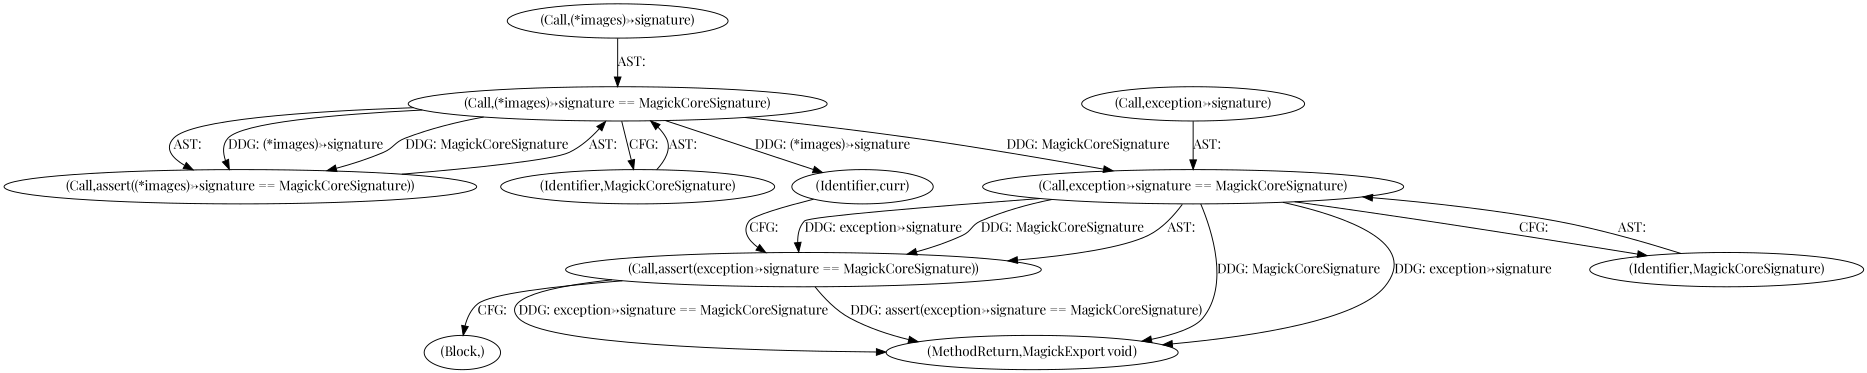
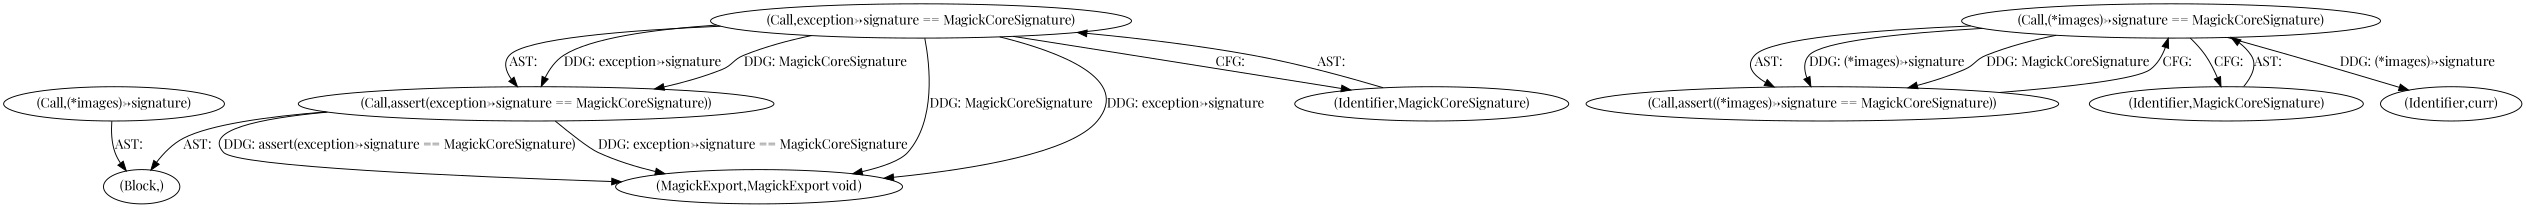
edge "(Call,(*images)->signature)" -> "(Call,(*images)->signature == MagickCoreSignature)": now "(Call,(*images)->signature)" -> "(Block,)"
node "(Call,exception->signature)": removed
edge "(Call,(*images)->signature == MagickCoreSignature)" -> "(Call,exception->signature == MagickCoreSignature)": removed, label "DDG: MagickCoreSignature"
edge "(Call,assert((*images)->signature == MagickCoreSignature))" -> "(Call,(*images)->signature == MagickCoreSignature)": label "AST: " -> "CFG: "
edge "(Identifier,curr)" -> "(Call,assert(exception->signature == MagickCoreSignature))": removed, label "CFG:"
edge "(Call,assert(exception->signature == MagickCoreSignature))" -> "(Block,)": label "CFG: " -> "AST: "
node "(MethodReturn,MagickExport void)": label "(MethodReturn,MagickExport void)" -> "(MagickExport,MagickExport void)"
